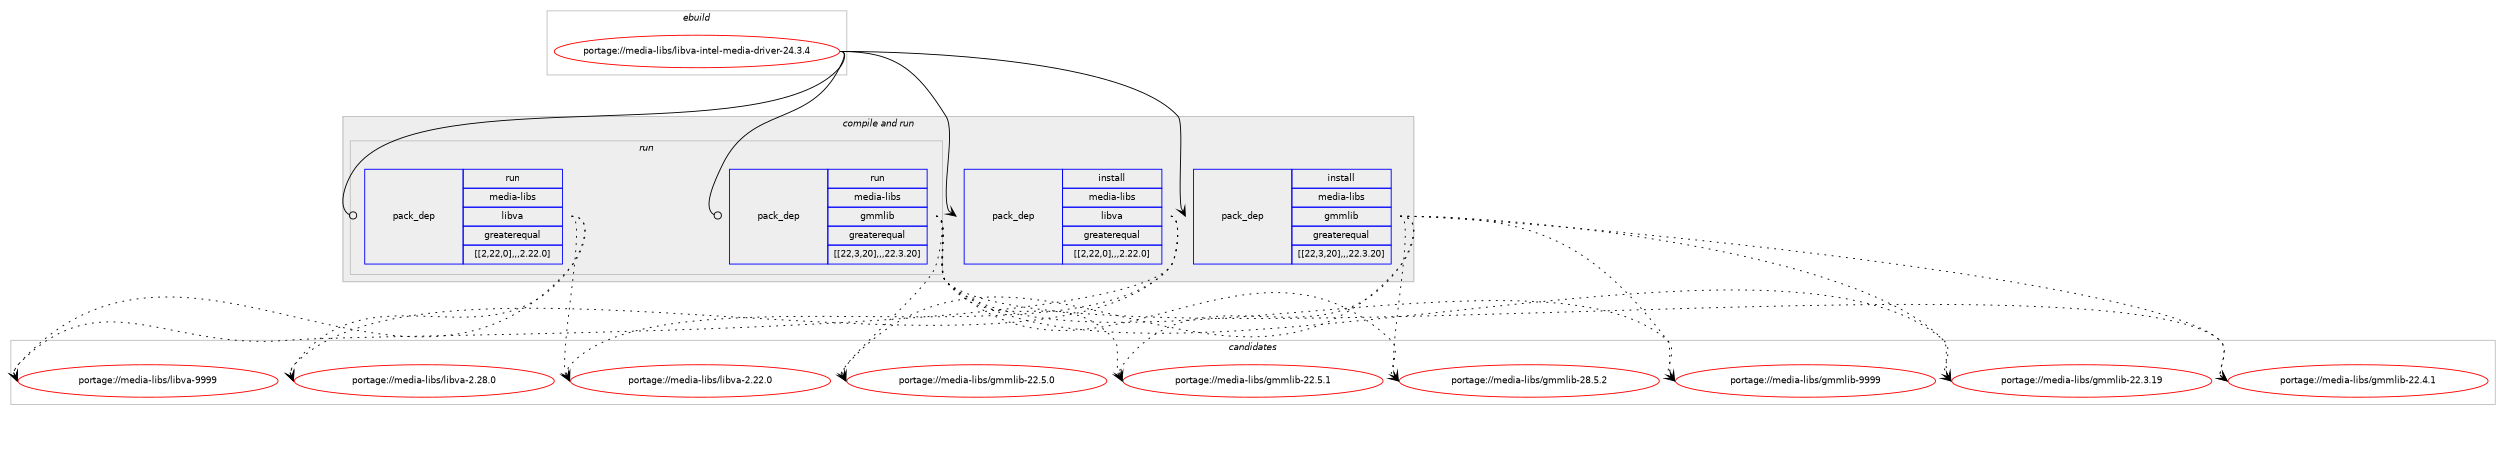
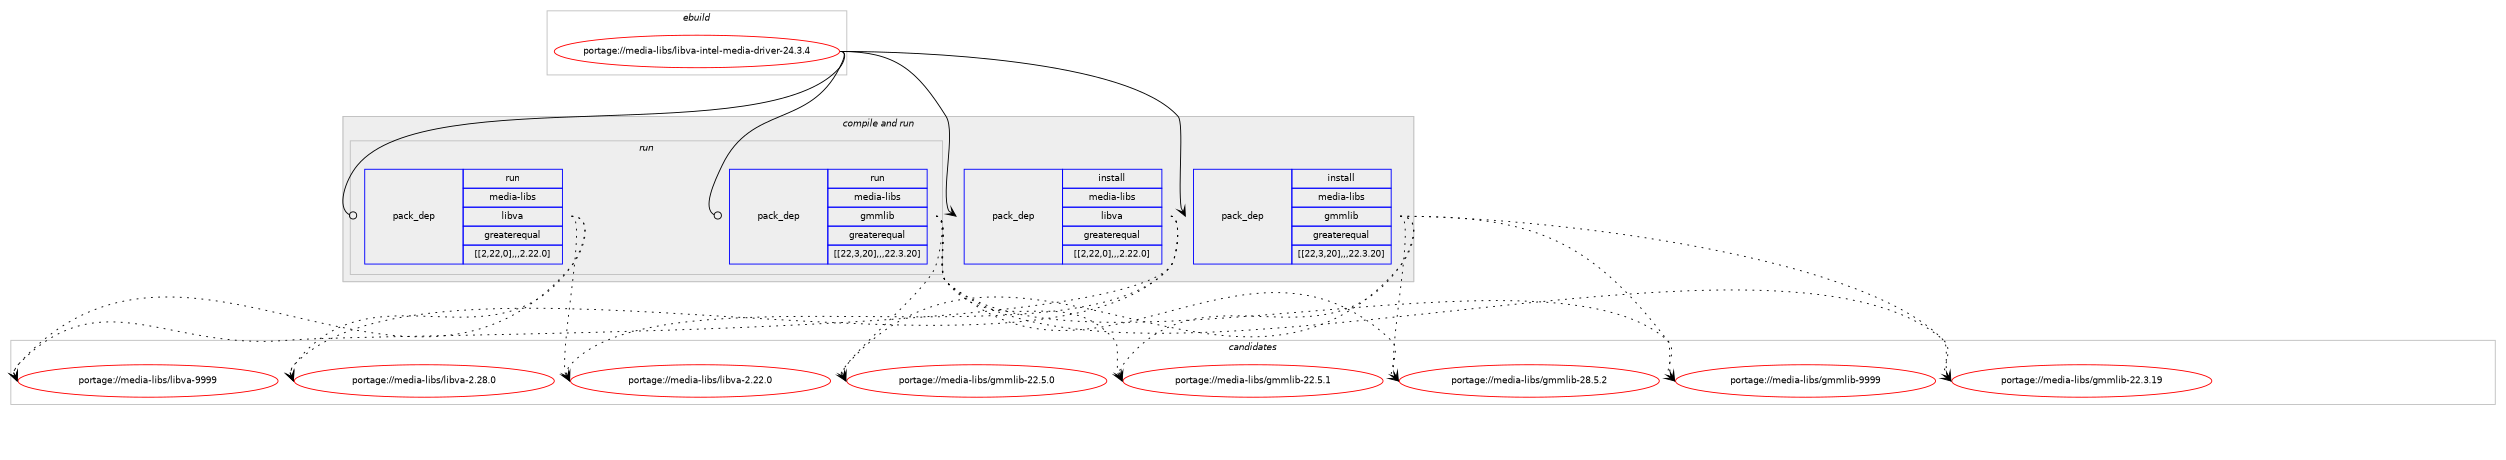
node "portage://media-libs/gmmlib-22.4.1": removed
